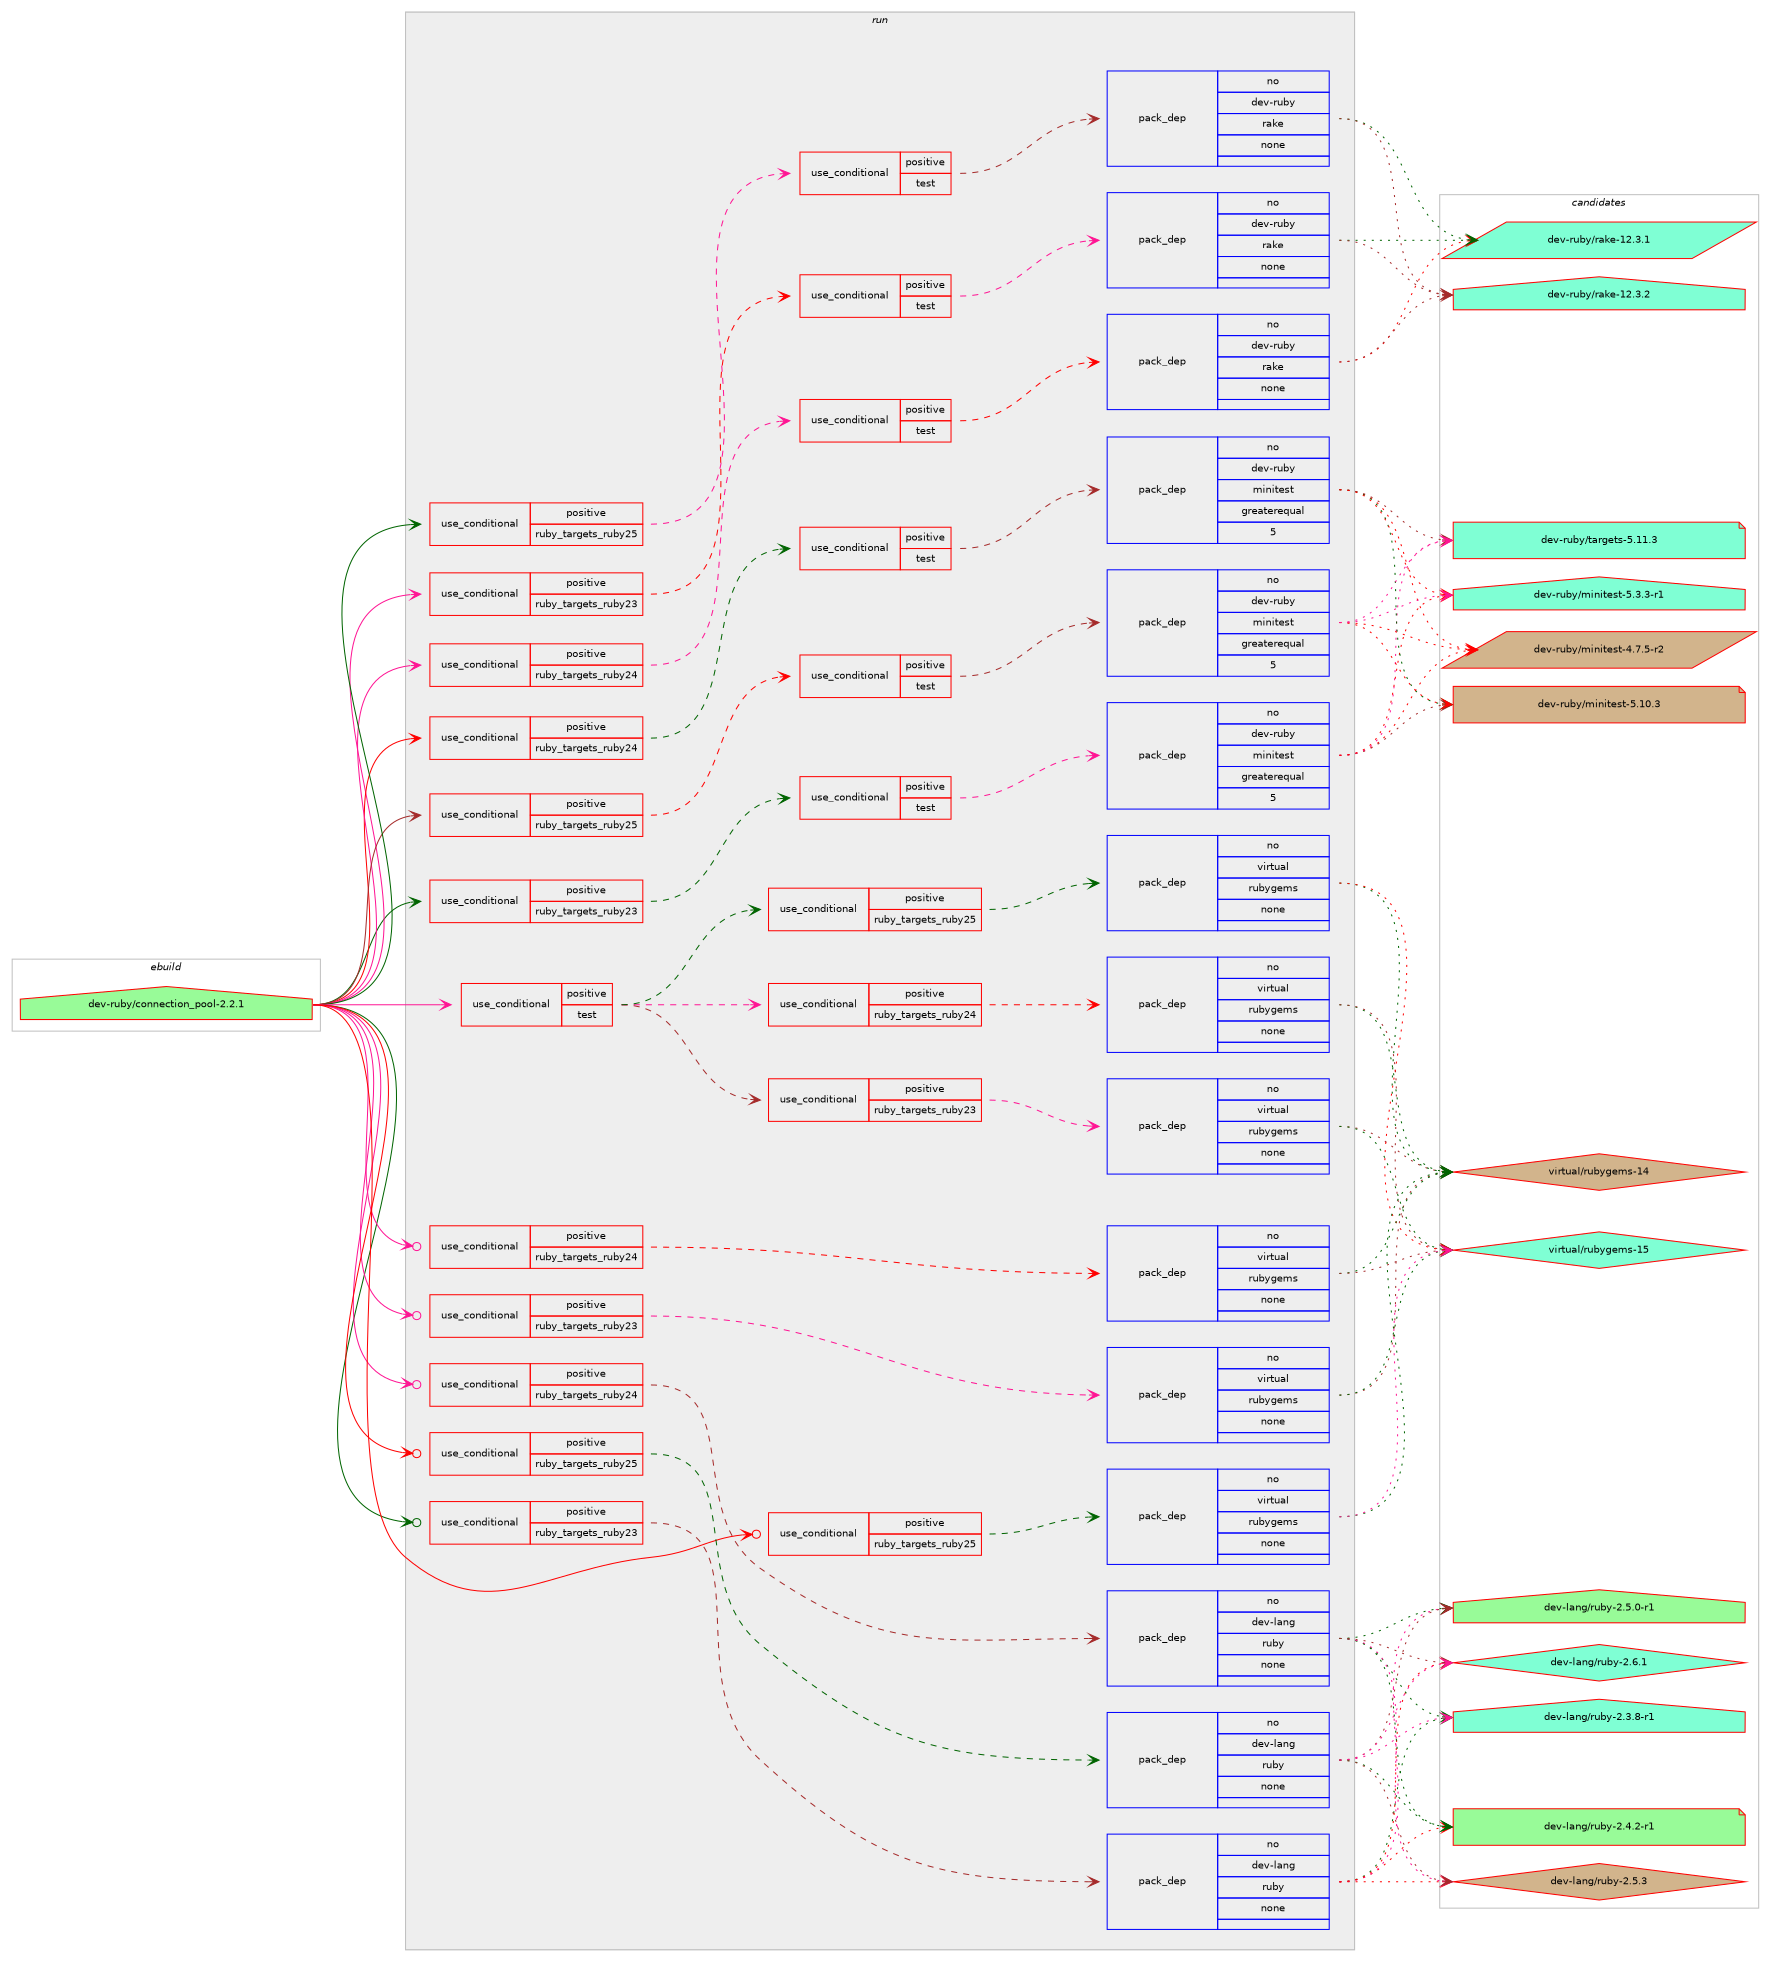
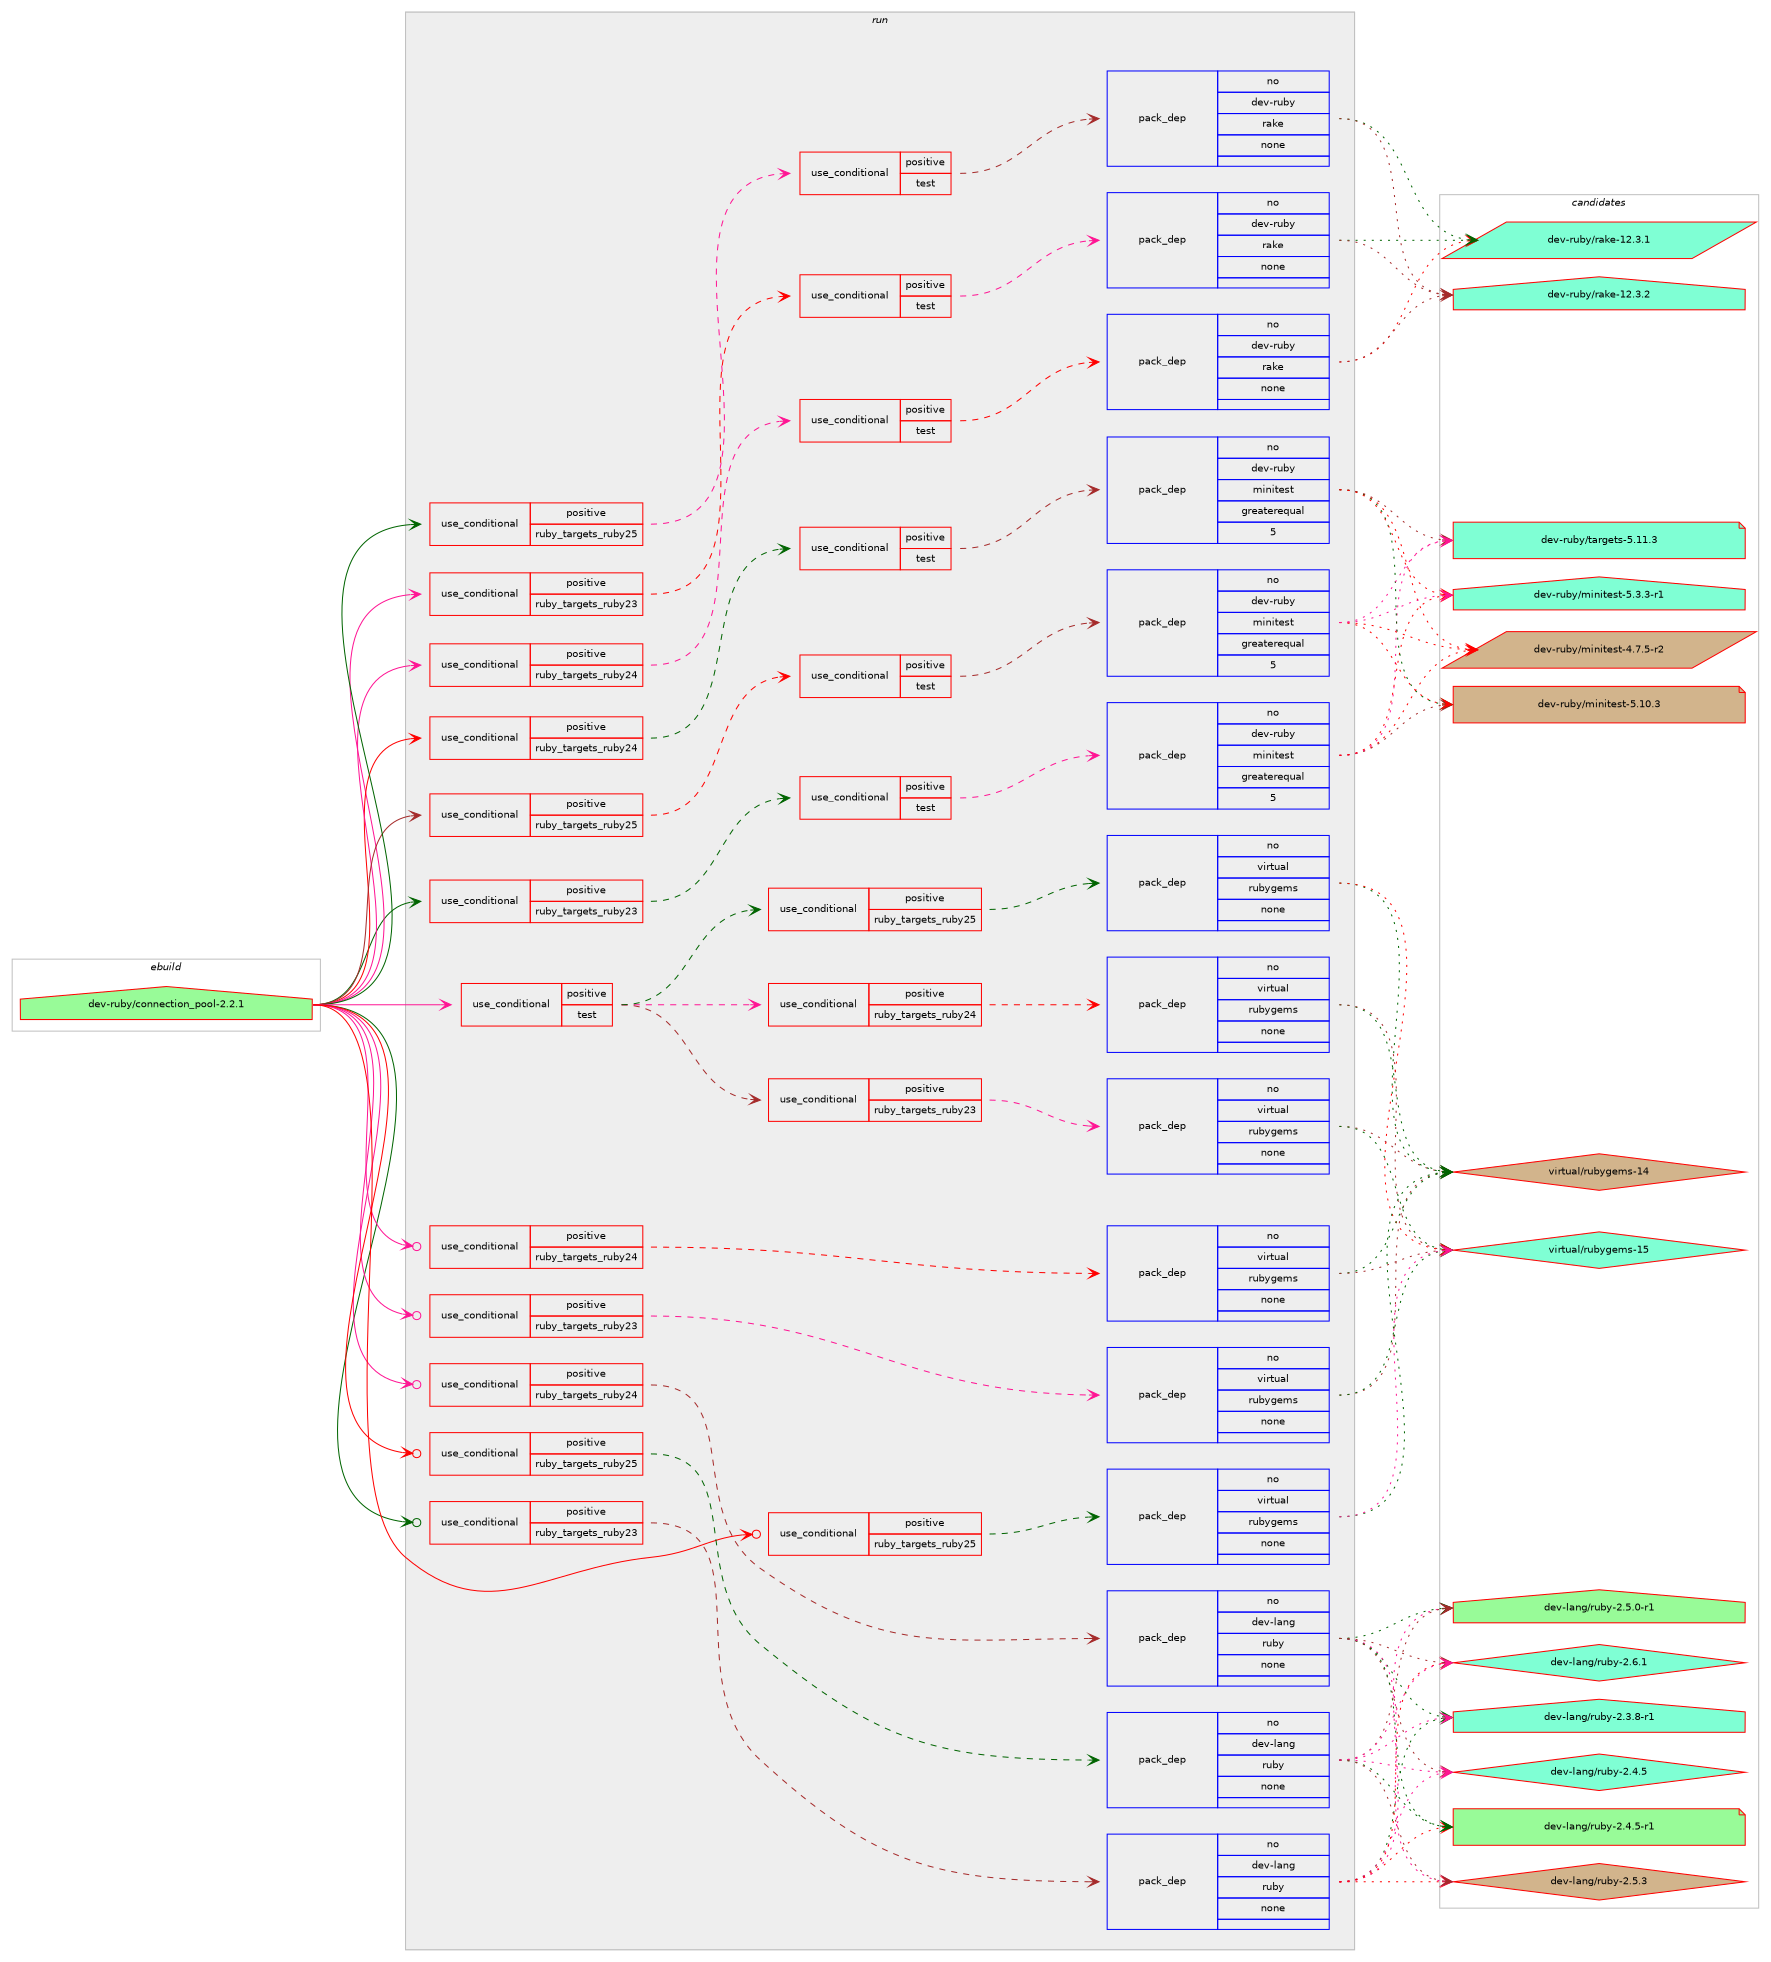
node "dev-lang/ruby-2.4.5": added
node "dev-lang/ruby-2.4.2-r1": label "dev-lang/ruby-2.4.2-r1" -> "dev-lang/ruby-2.4.5-r1"
